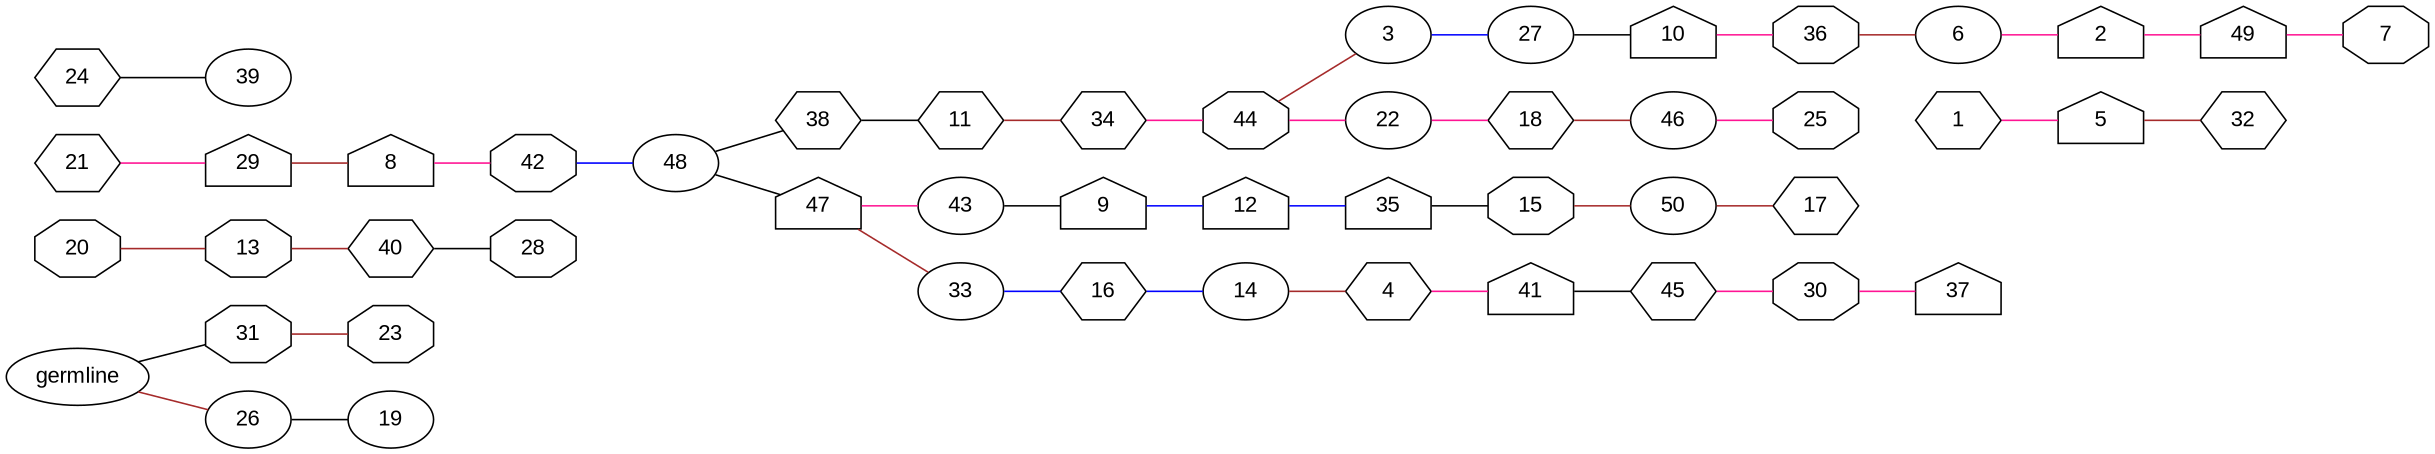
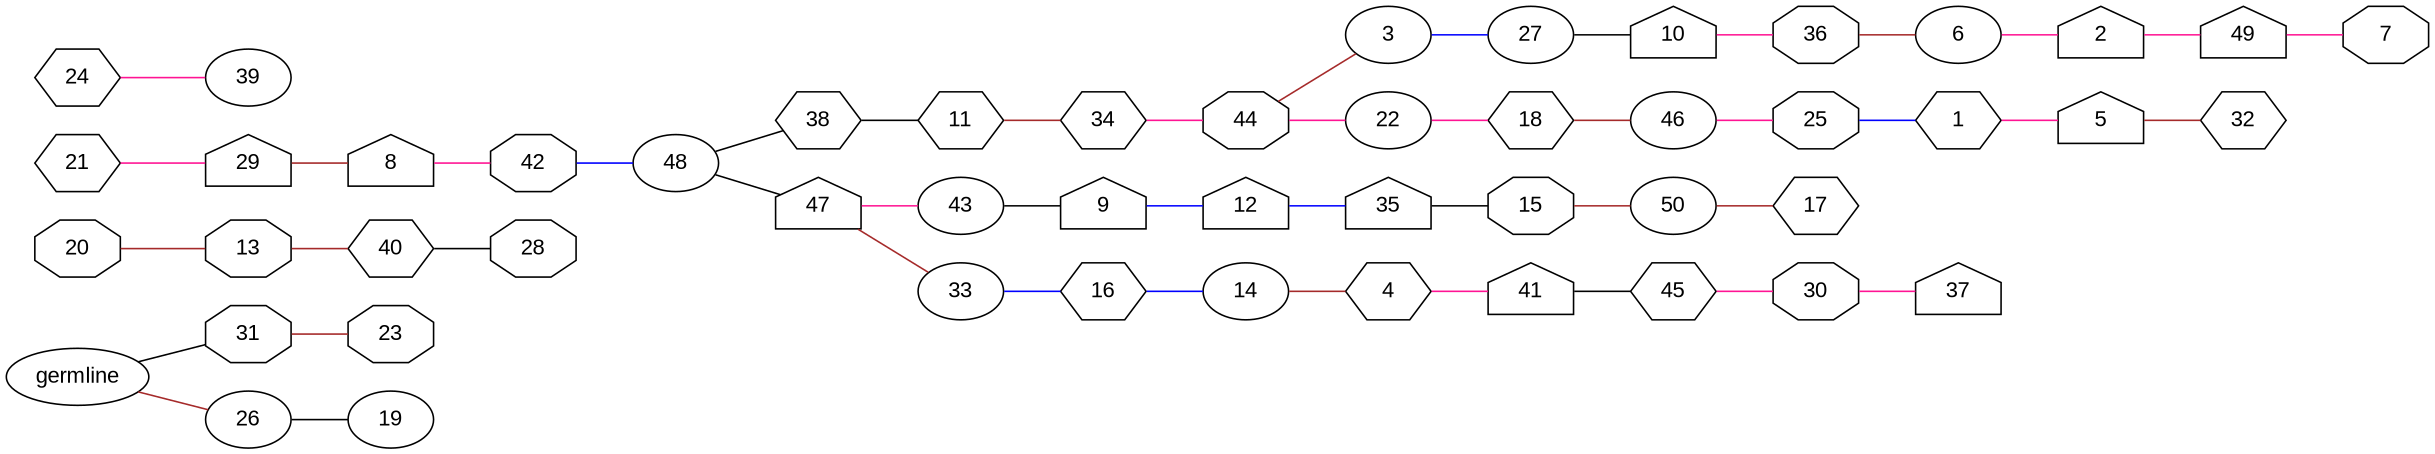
edge "24" -- "39": color black -> deeppink
edge "25" -- "1": added
